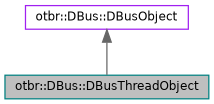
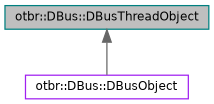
edge "otbr::DBus::DBusThreadObject" -> "otbr::DBus::DBusObject": reversed
